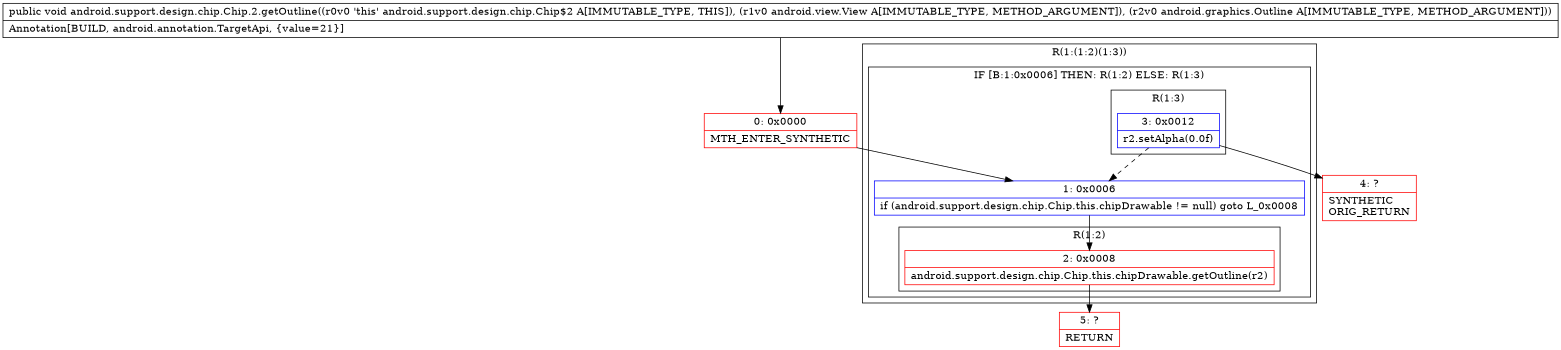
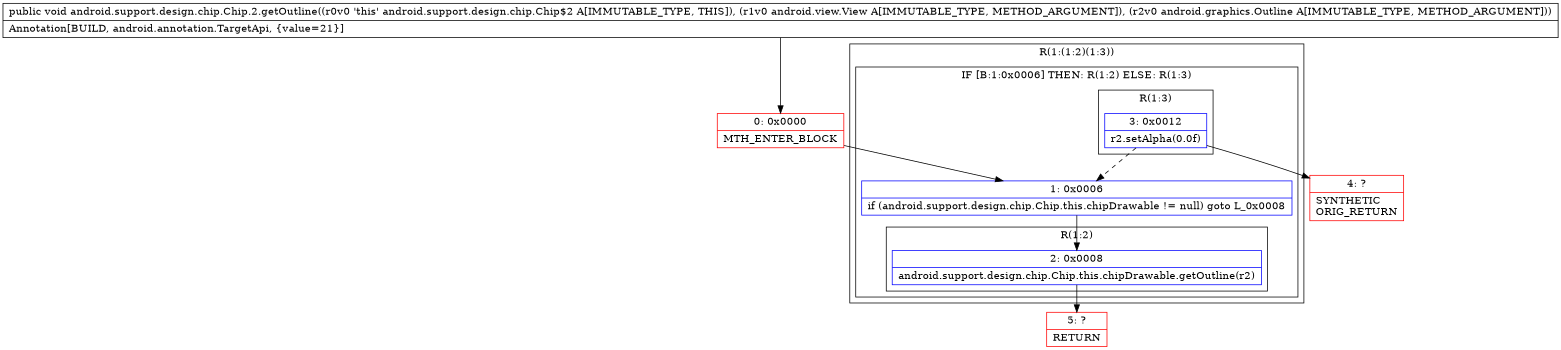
node "0: 0x0000": text "MTH_ENTER_SYNTHETIC" -> "MTH_ENTER_BLOCK"
node "2: 0x0008": color red -> blue
